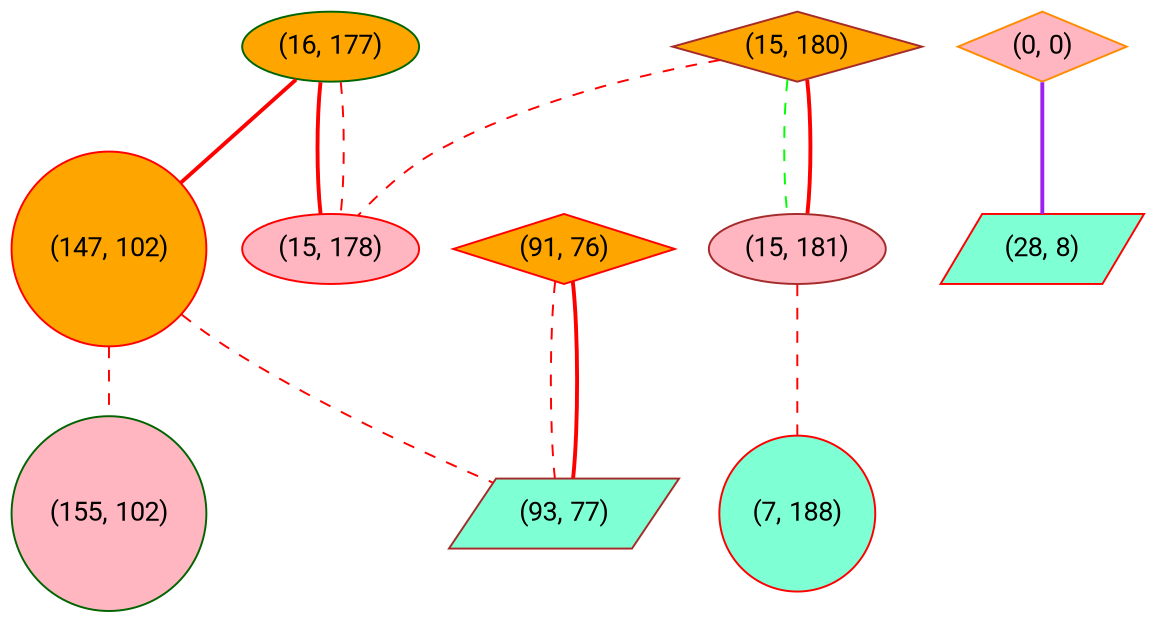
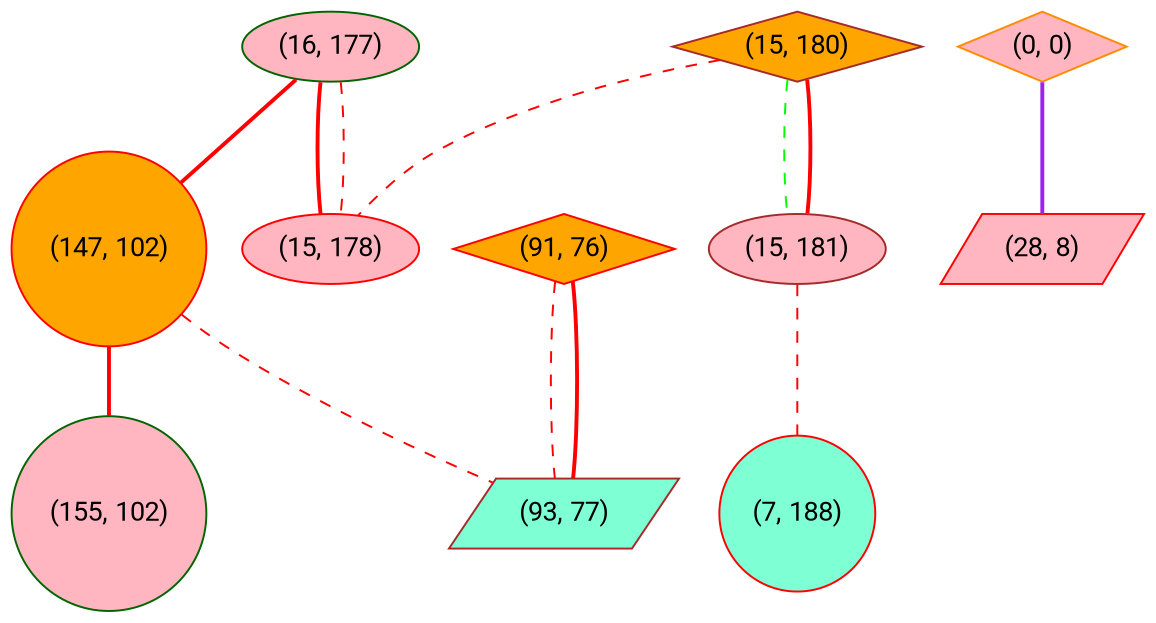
node "(16, 177)": fillcolor orange -> lightpink
node "(28, 8)": fillcolor aquamarine -> lightpink
edge "(147, 102)" -- "(155, 102)": style dashed -> bold
